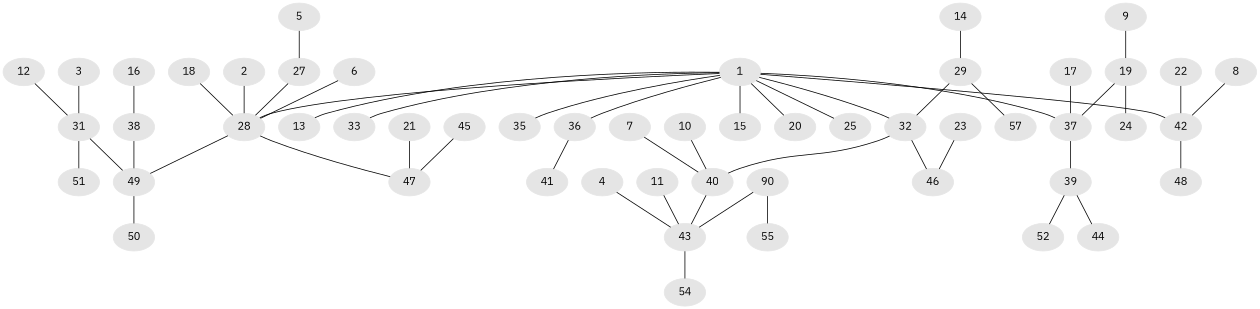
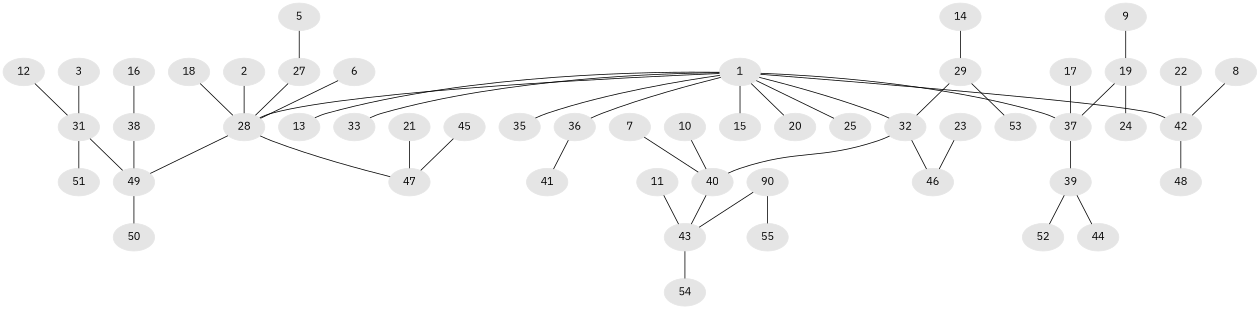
node "57": label "57" -> "53"
node "4": removed
